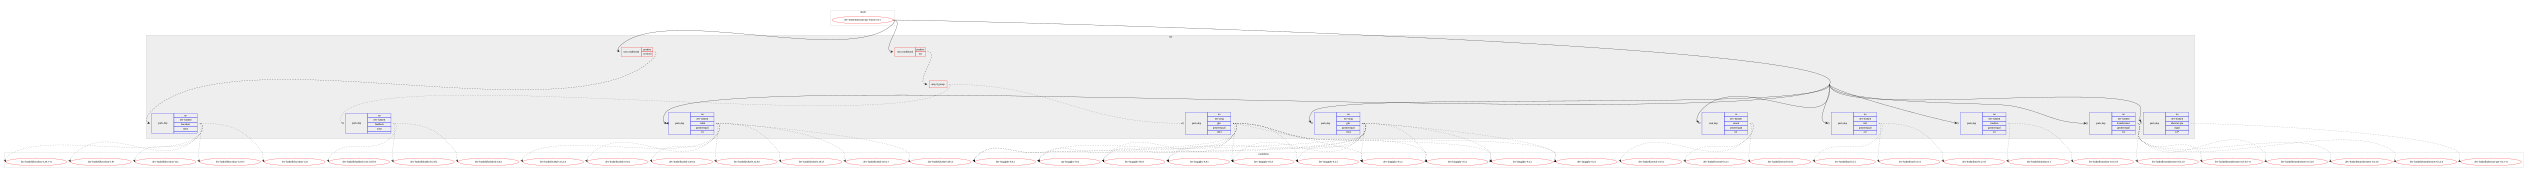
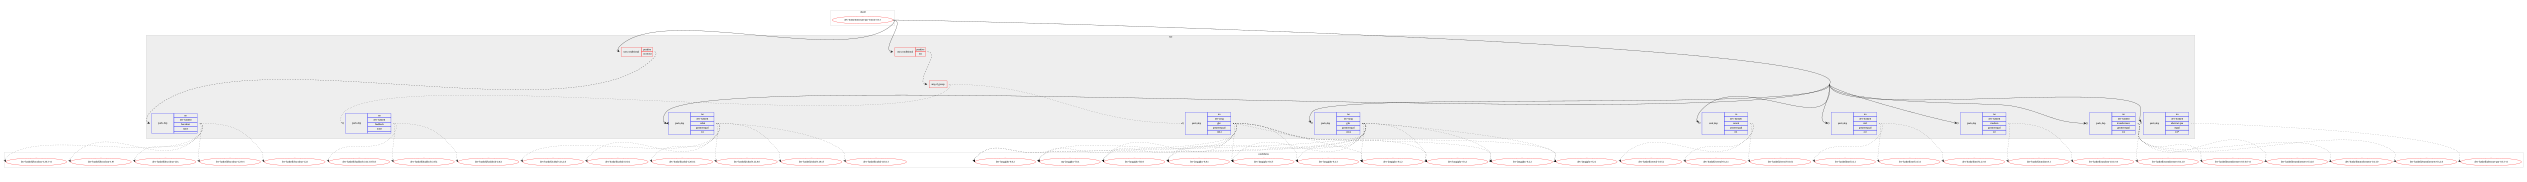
node "dev-haskell/cabal-1.18.1.2": removed
